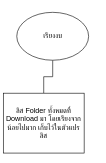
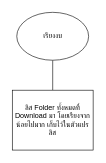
node "ลิส Folder ทั้งหมดที่ Download มา โดยเรียงจากน้อยไปมาก เก็บไว้ในตัวแปรลิส": moved (44, 123) -> (53, 120)
